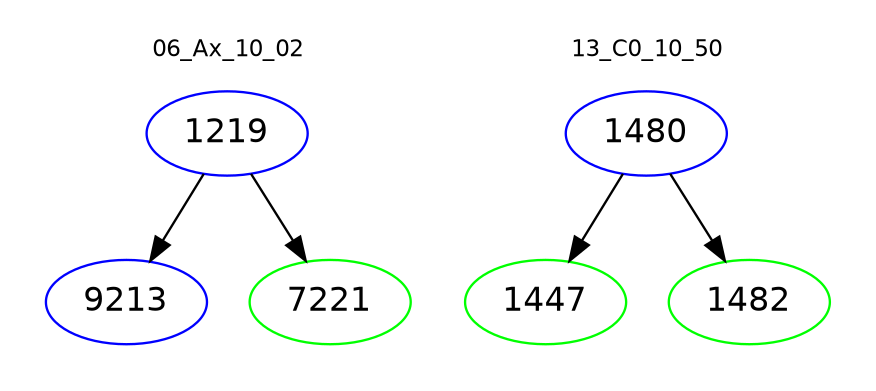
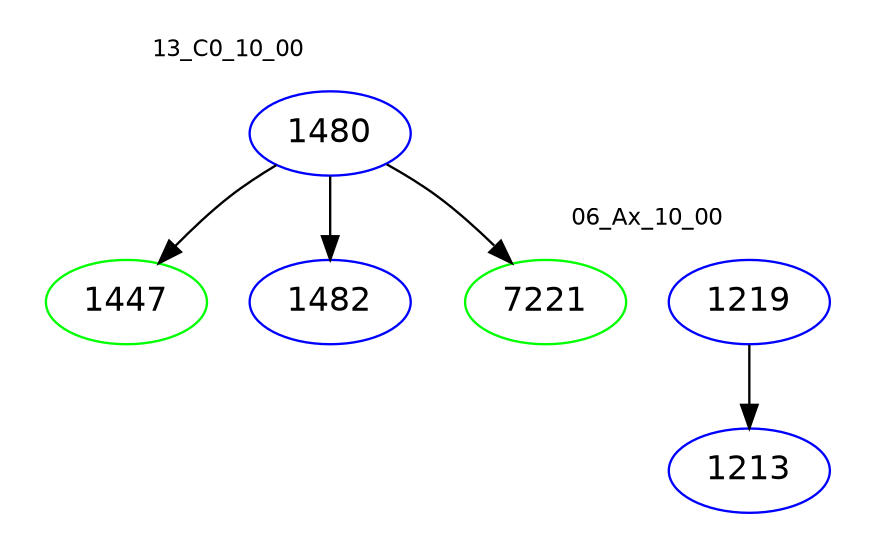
cluster "06_Ax_10_02": label "06_Ax_10_02" -> "06_Ax_10_00"
cluster "13_C0_10_50": label "13_C0_10_50" -> "13_C0_10_00"
edge "1219" -> "7221": now "1480" -> "7221"
node "9213": label "9213" -> "1213"
node "1482": color green -> blue
